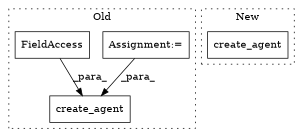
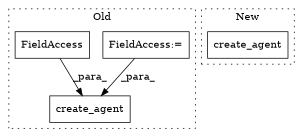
node "Assignment:=": label "Assignment:=" -> "FieldAccess:="
